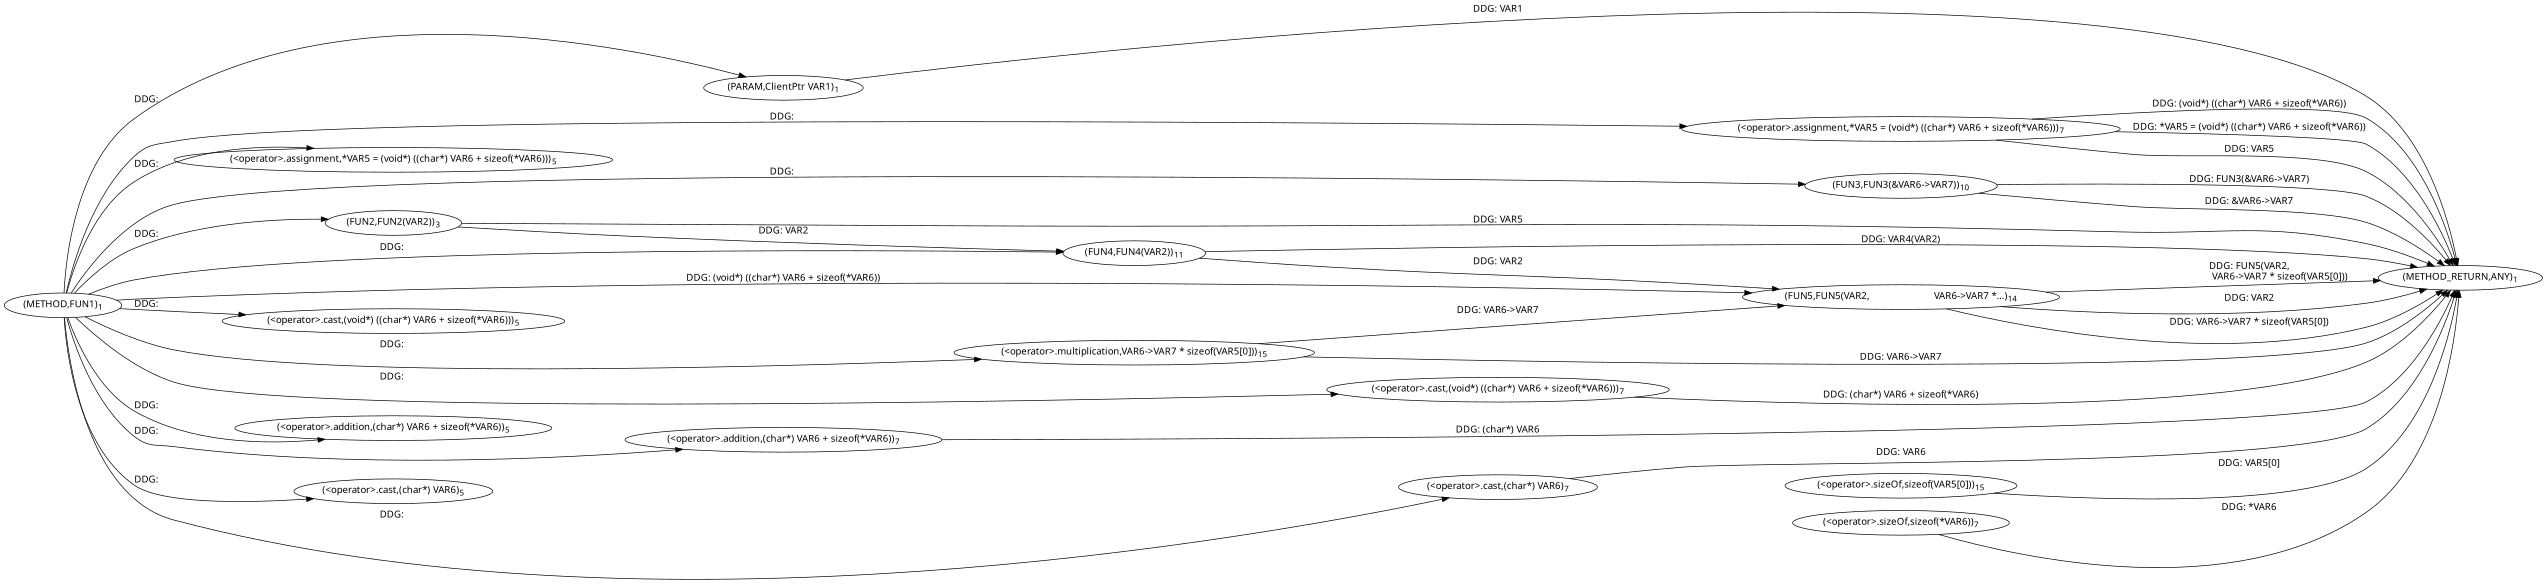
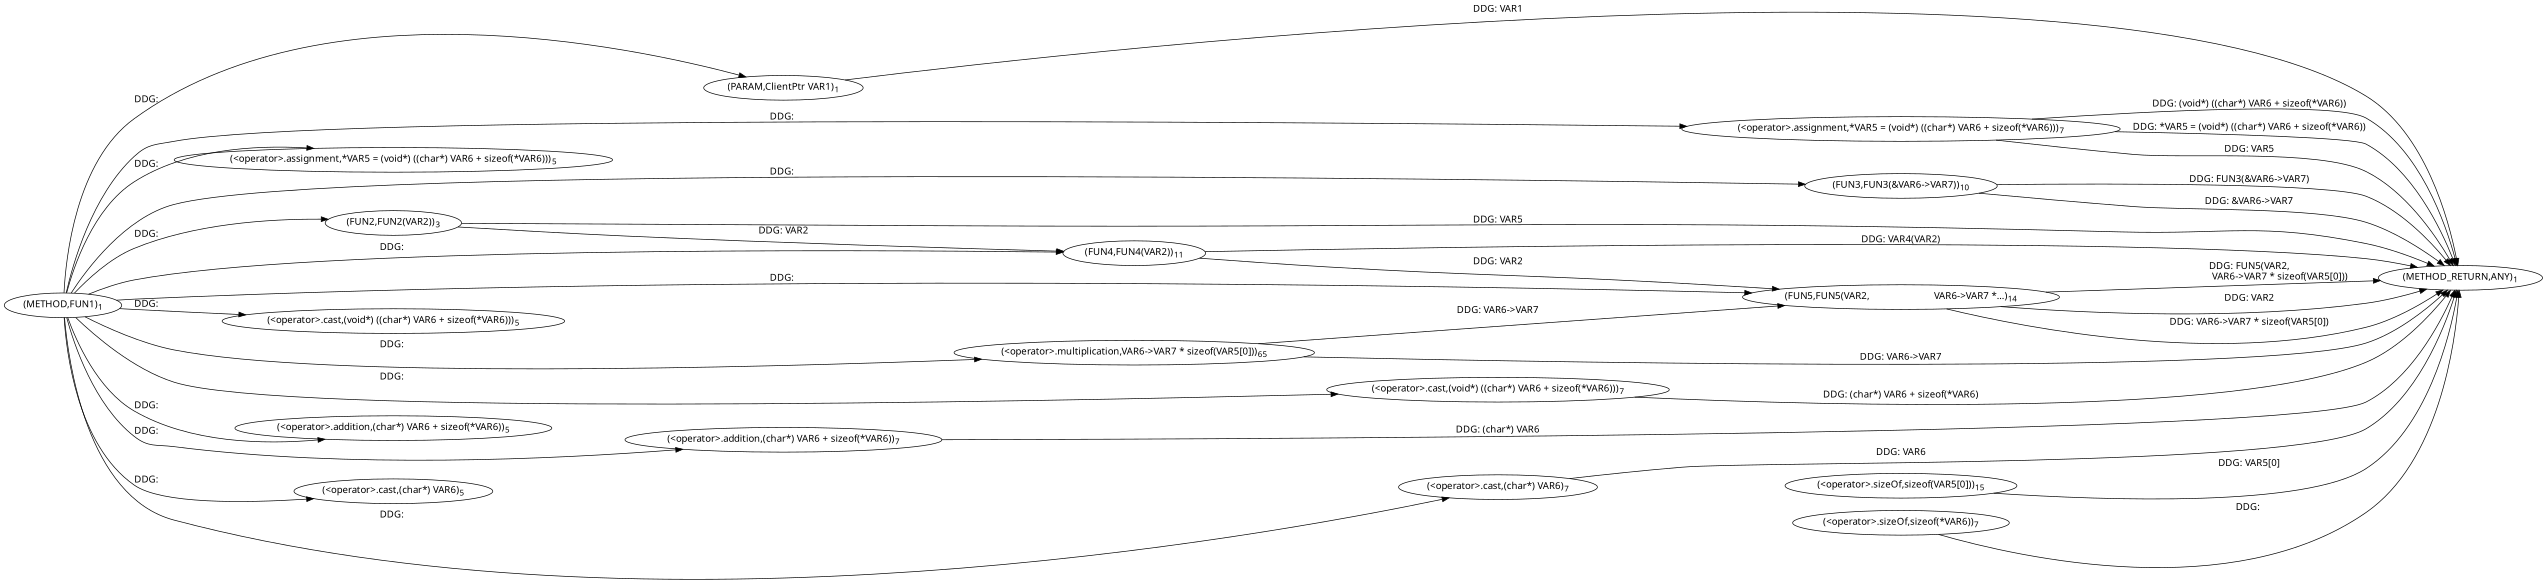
edge "(METHOD,FUN1)" -> "(FUN5,FUN5(VAR2,                         VAR6->VAR7 *...)": label "DDG: (void*) ((char*) VAR6 + sizeof(*VAR6))" -> "DDG: "
node "(<operator>.multiplication,VAR6->VAR7 * sizeof(VAR5[0]))": text "15" -> "65"
edge "(<operator>.sizeOf,sizeof(*VAR6))" -> "(METHOD_RETURN,ANY)": label "DDG: *VAR6" -> "DDG: "
